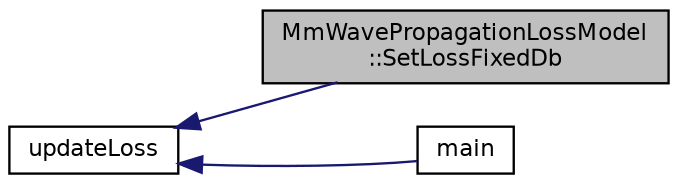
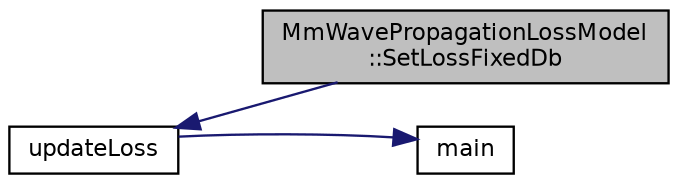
edge "main" -> "updateLoss": reversed
